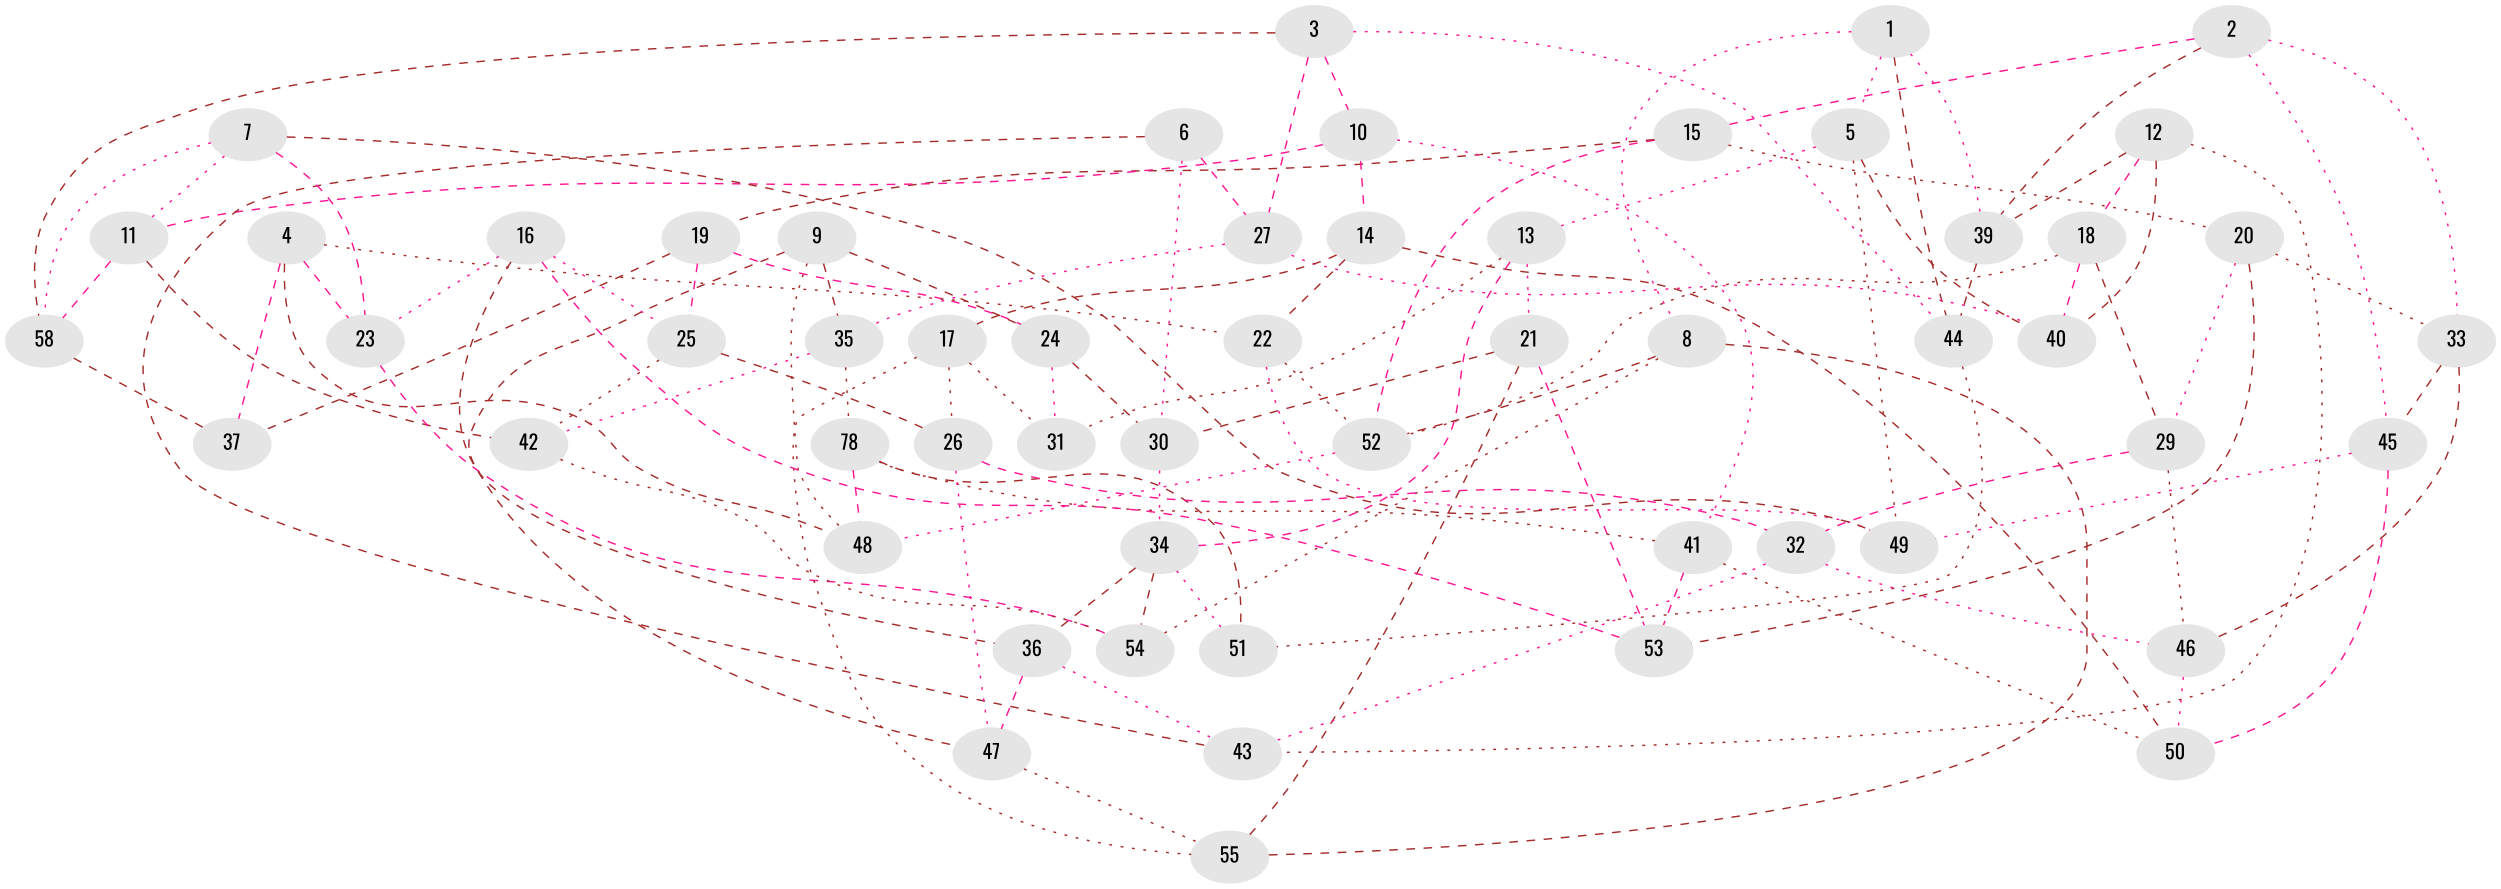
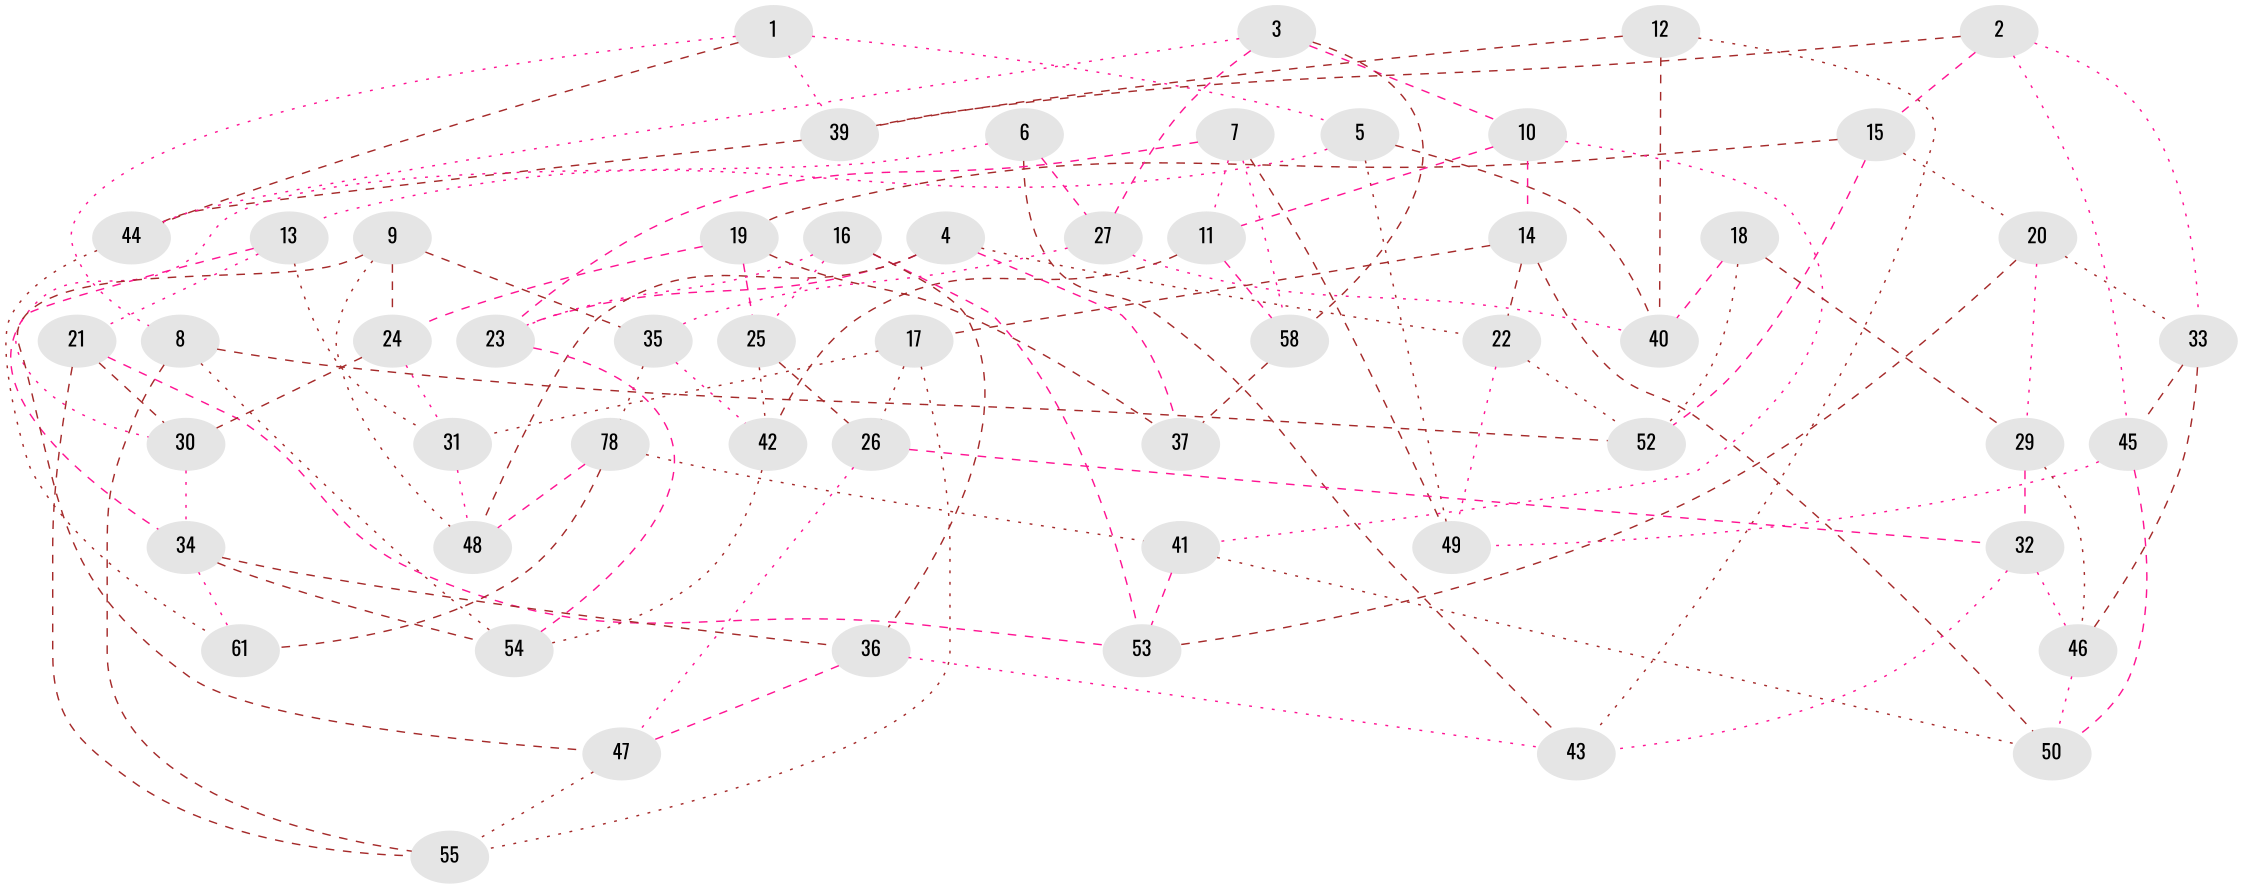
edge "12" -- "18": removed
edge "52" -- "48": now "31" -- "48"
node "51": label "51" -> "61"
